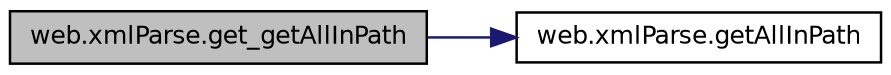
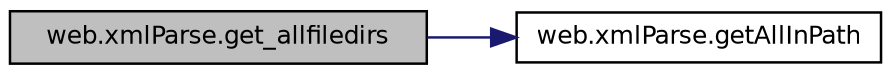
node "web.xmlParse.get_getAllInPath": label "web.xmlParse.get_getAllInPath" -> "web.xmlParse.get_allfiledirs"
